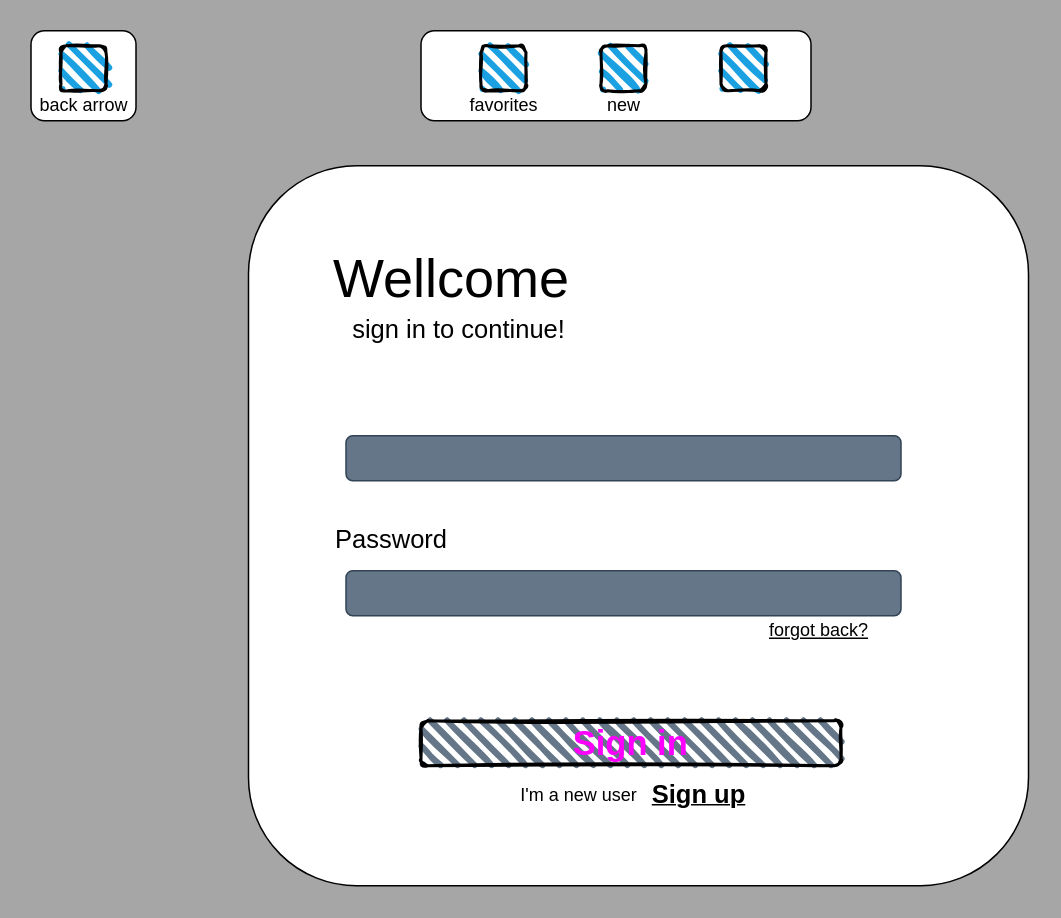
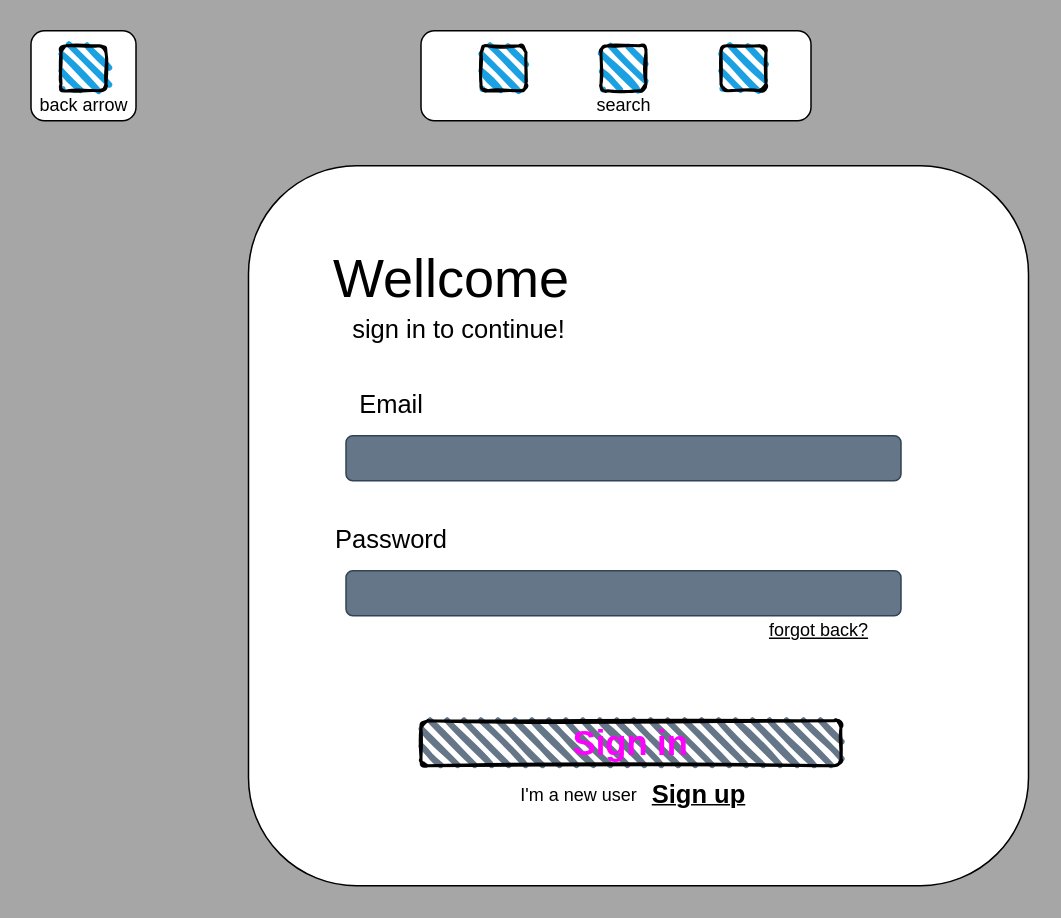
node "favorites": removed
node "new": label "new" -> "search"
node "Email": added
